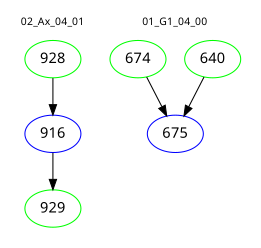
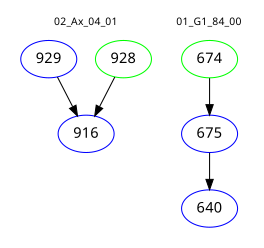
cluster "01_G1_04_00": label "01_G1_04_00" -> "01_G1_84_00"
node "640": color green -> blue
edge "640" -> "675": reversed
edge "916" -> "929": reversed
node "929": color green -> blue
